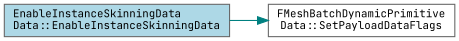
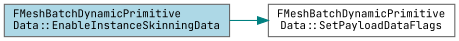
node "EnableInstanceSkinningData Data::EnableInstanceSkinningData": label "EnableInstanceSkinningData Data::EnableInstanceSkinningData" -> "FMeshBatchDynamicPrimitive Data::EnableInstanceSkinningData"
